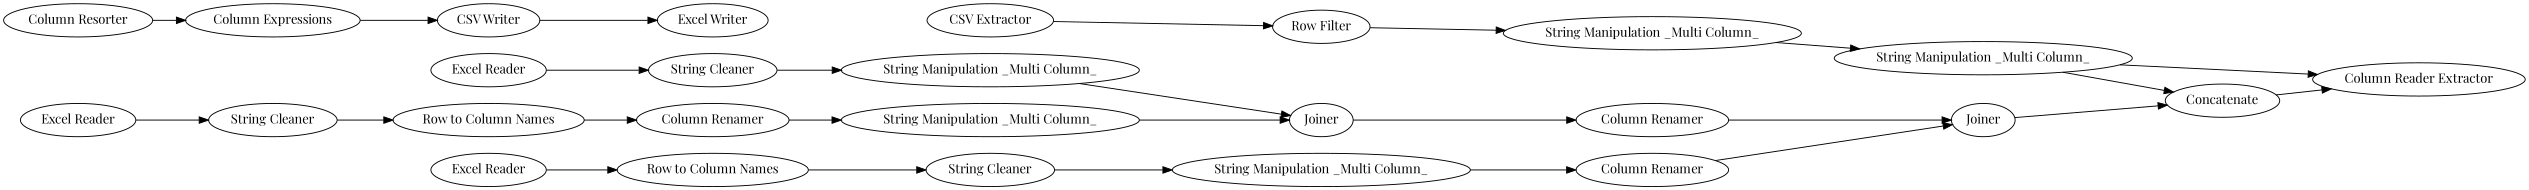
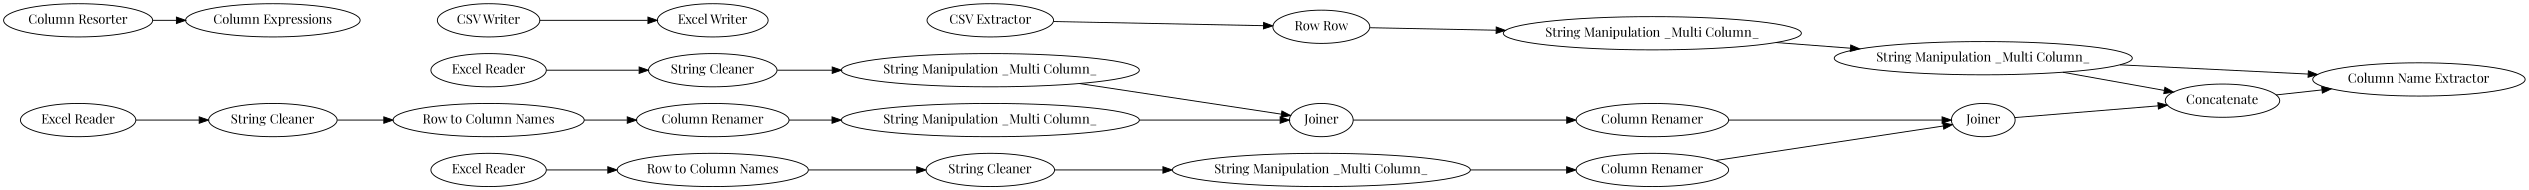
edge "Column Expressions" -> "CSV Writer": removed
node "Row Filter": label "Row Filter" -> "Row Row"
node "Column Reader Extractor": label "Column Reader Extractor" -> "Column Name Extractor"
